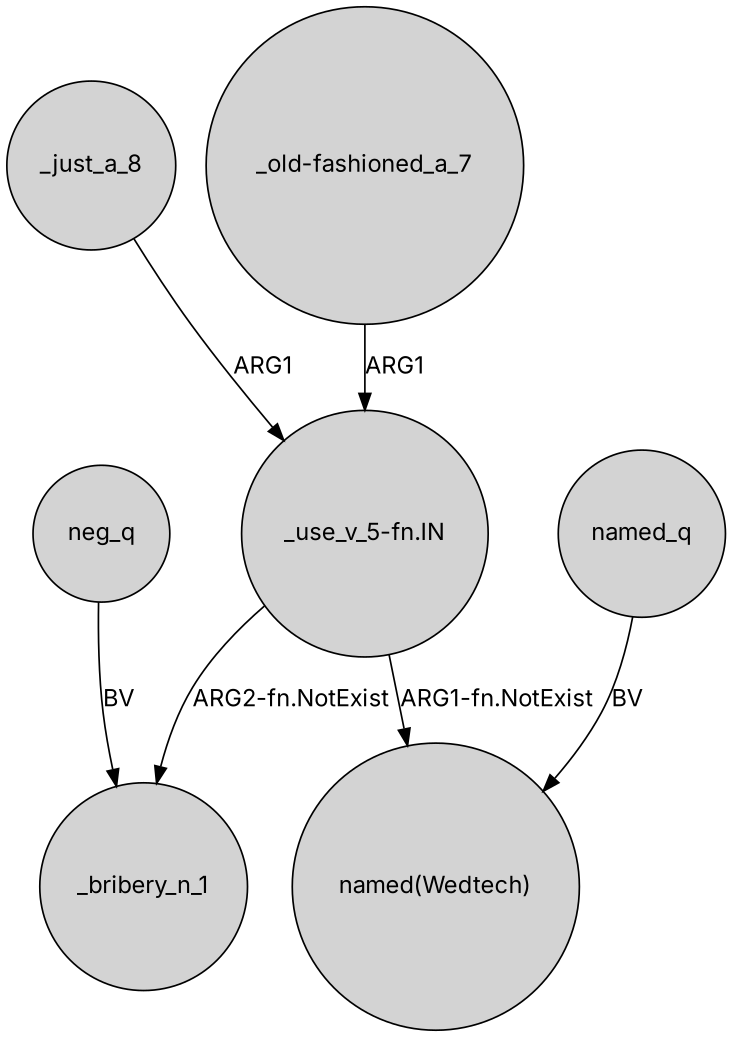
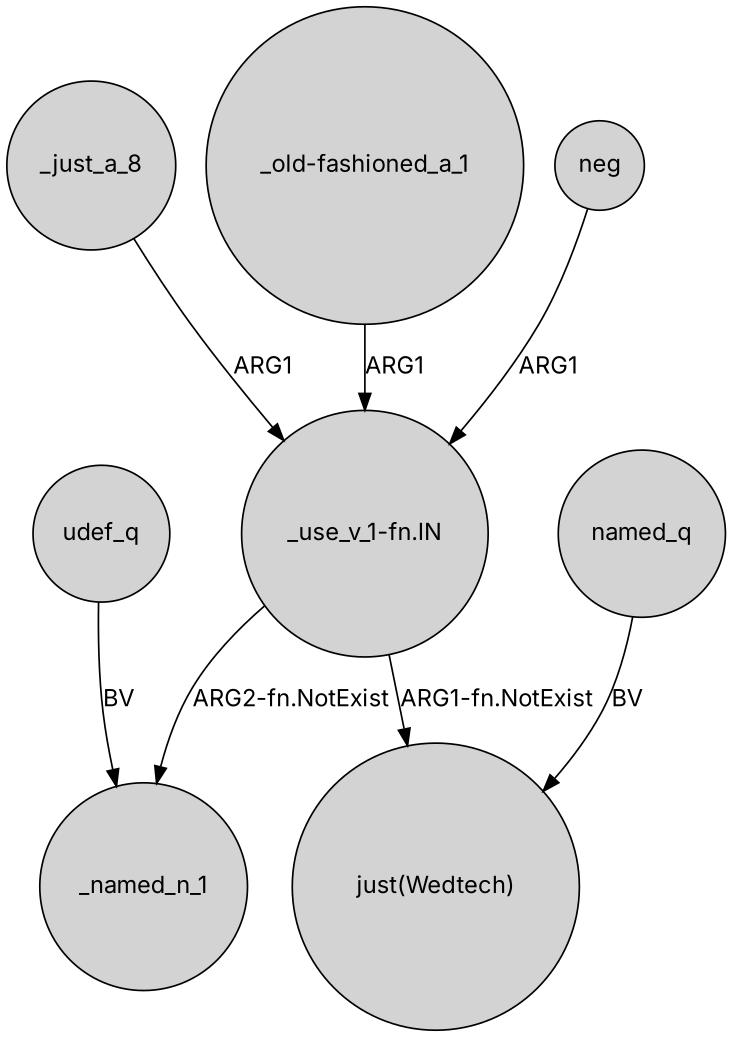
node "_old-fashioned_a_7": label "_old-fashioned_a_7" -> "_old-fashioned_a_1"
node "neg": added
node "neg_q": label "neg_q" -> "udef_q"
node "_use_v_5-fn.IN": label "_use_v_5-fn.IN" -> "_use_v_1-fn.IN"
node "_bribery_n_1": label "_bribery_n_1" -> "_named_n_1"
node "named(Wedtech)": label "named(Wedtech)" -> "just(Wedtech)"
